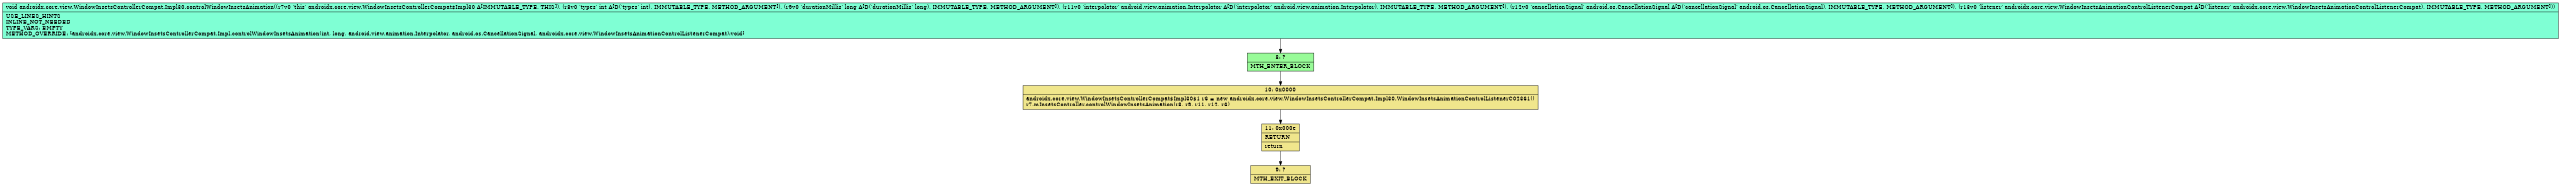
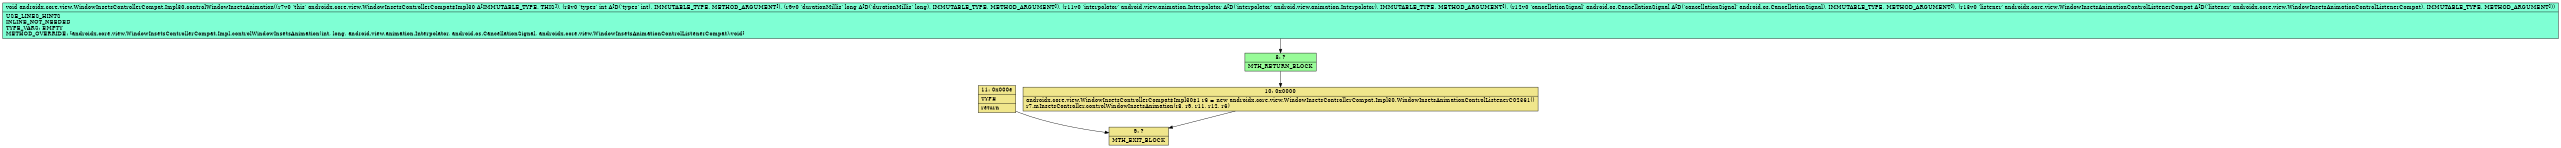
node "8: ?": text "MTH_ENTER_BLOCK" -> "MTH_RETURN_BLOCK"
edge "10: 0x0000" -> "11: 0x000e": now "10: 0x0000" -> "9: ?"
node "11: 0x000e": text "RETURN" -> "TYPE"
